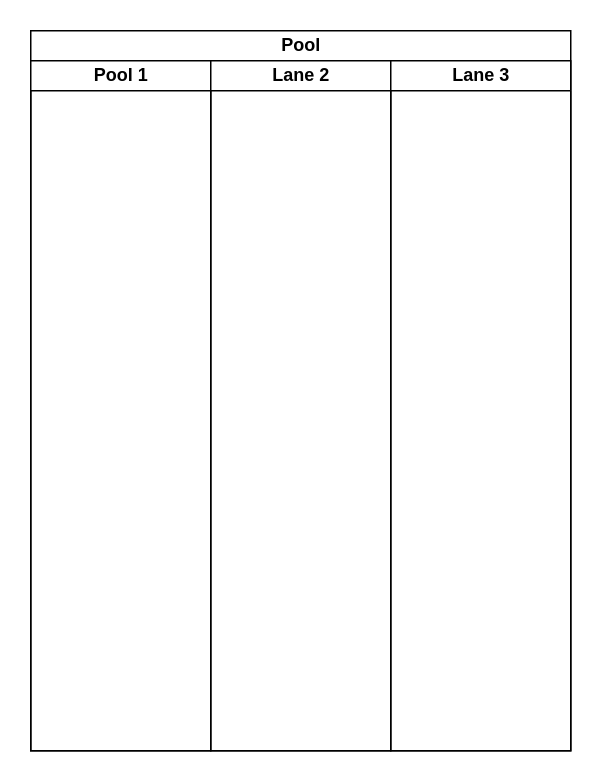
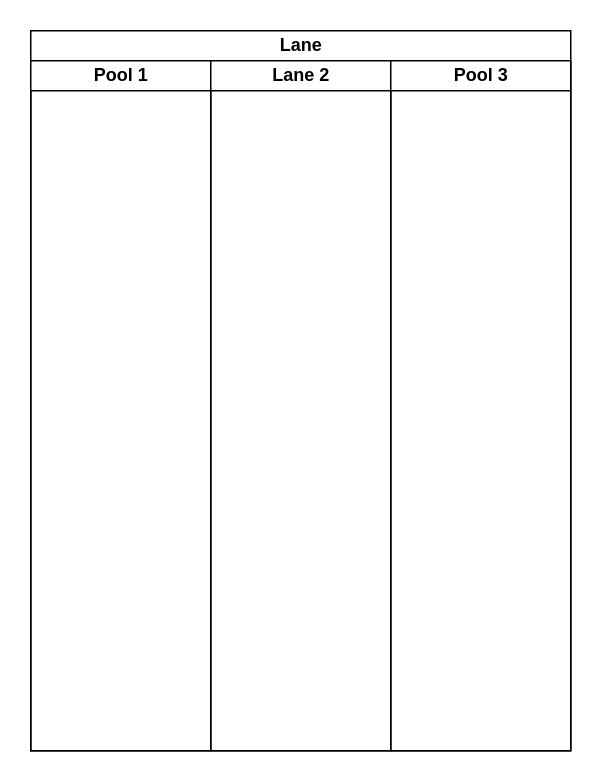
node "Pool": label "Pool" -> "Lane"
node "Lane 3": label "Lane 3" -> "Pool 3"
